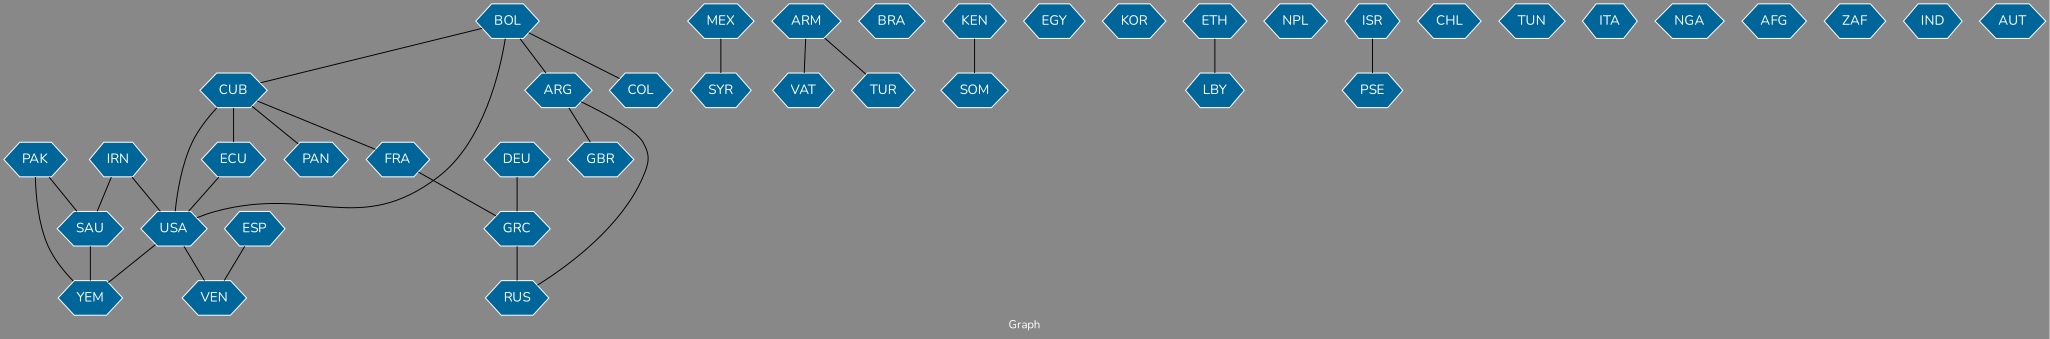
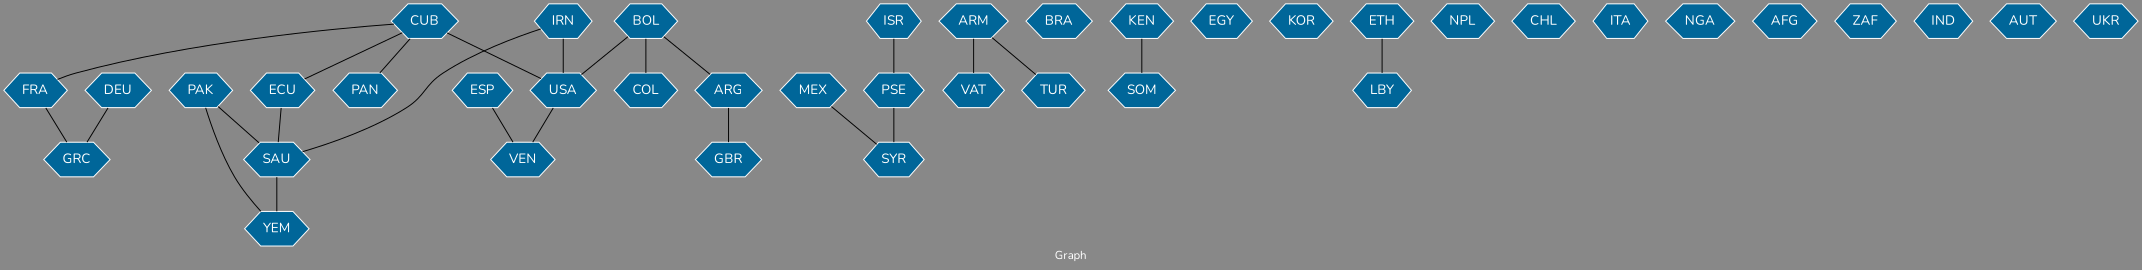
node "TUN": removed
node "UKR": added
edge "BOL" -- "CUB": removed
edge "PSE" -- "SYR": added
edge "ECU" -- "USA": now "ECU" -- "SAU"
edge "USA" -- "YEM": removed
node "RUS": removed
